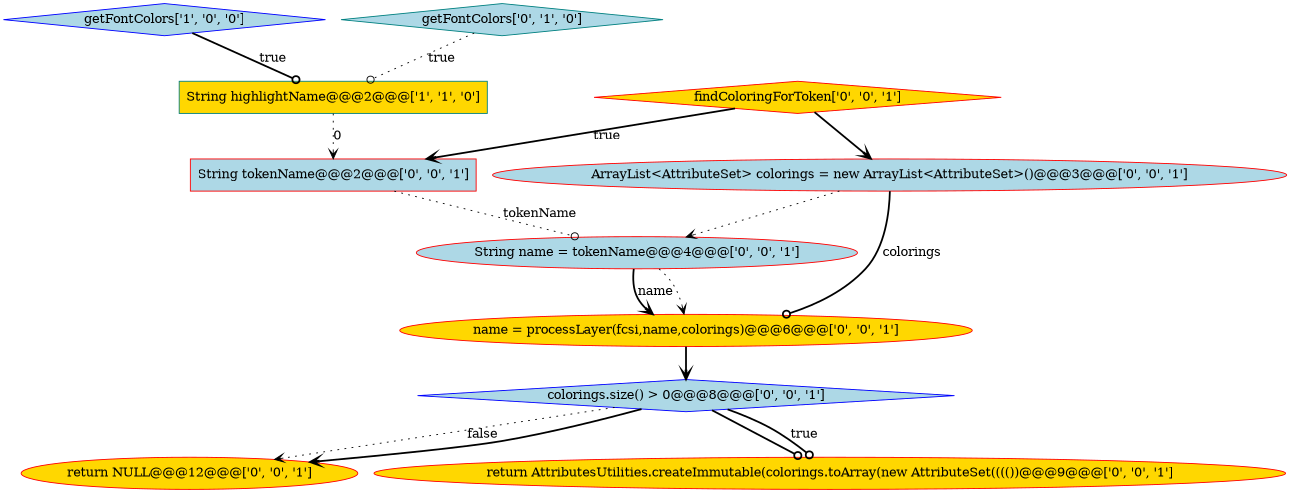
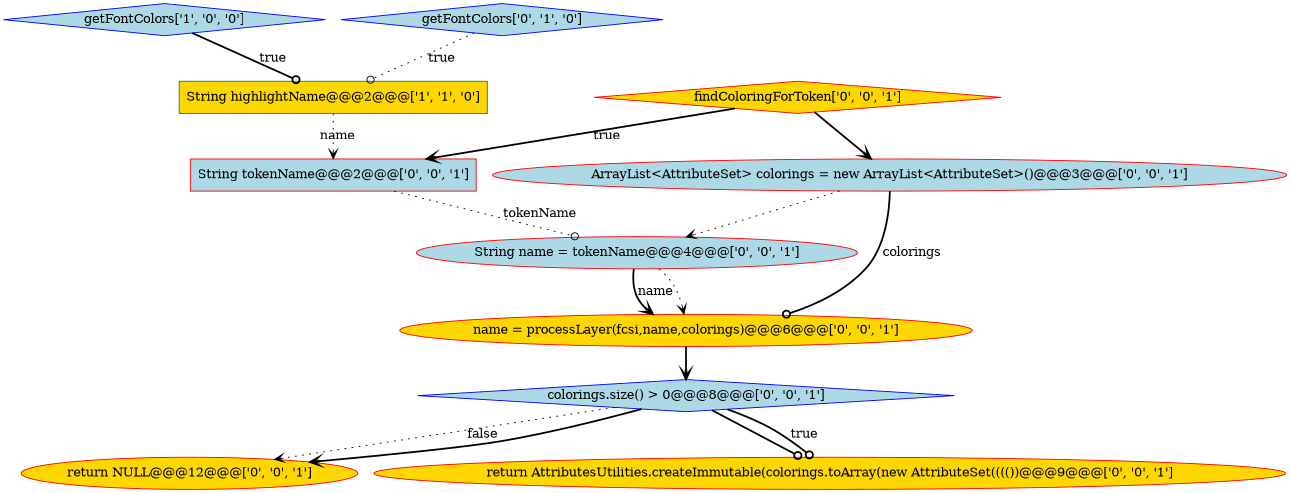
node "getFontColors['0', '1', '0']": color teal -> blue
edge "String highlightName@@@2@@@['1', '1', '0']" -> "String tokenName@@@2@@@['0', '0', '1']": label "0" -> "name"
